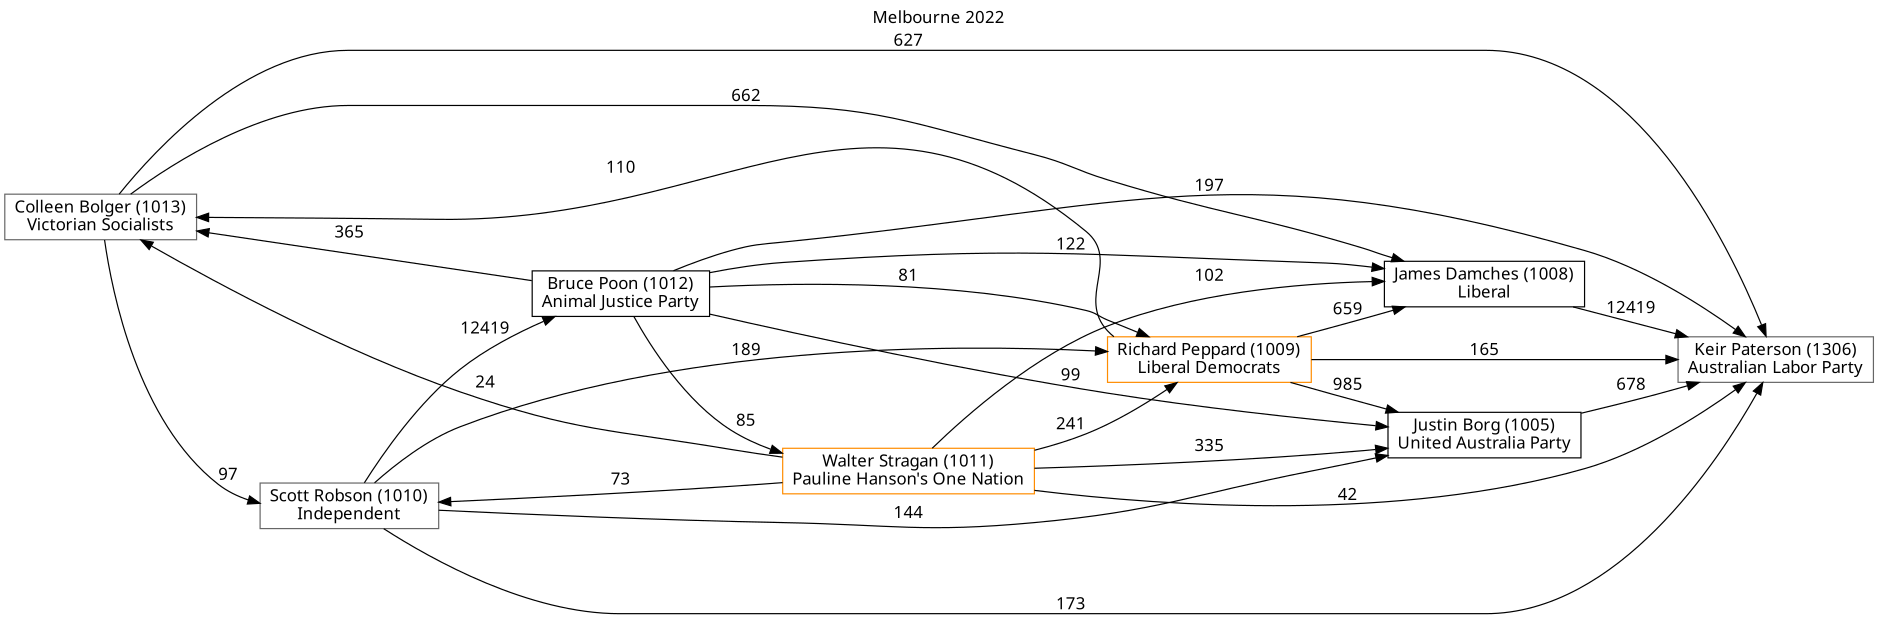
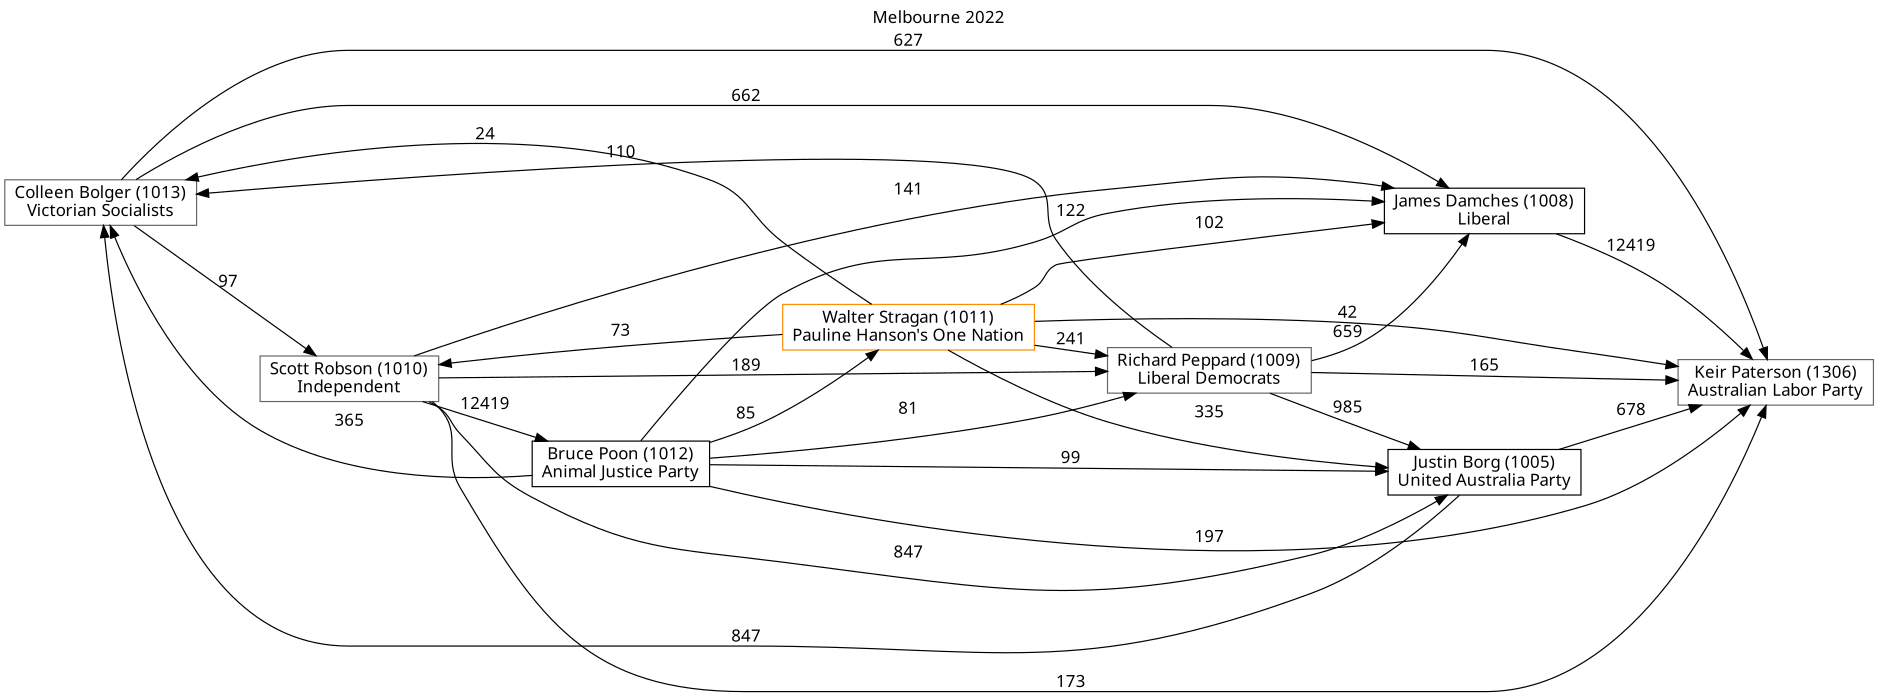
edge "Scott Robson (1010) Independent" -> "James Damches (1008) Liberal": added, label "141"
node "Richard Peppard (1009) Liberal Democrats": color darkorange -> gray40
edge "Scott Robson (1010) Independent" -> "Justin Borg (1005) United Australia Party": label "144" -> "847"
edge "Justin Borg (1005) United Australia Party" -> "Colleen Bolger (1013) Victorian Socialists": added, label "847"
